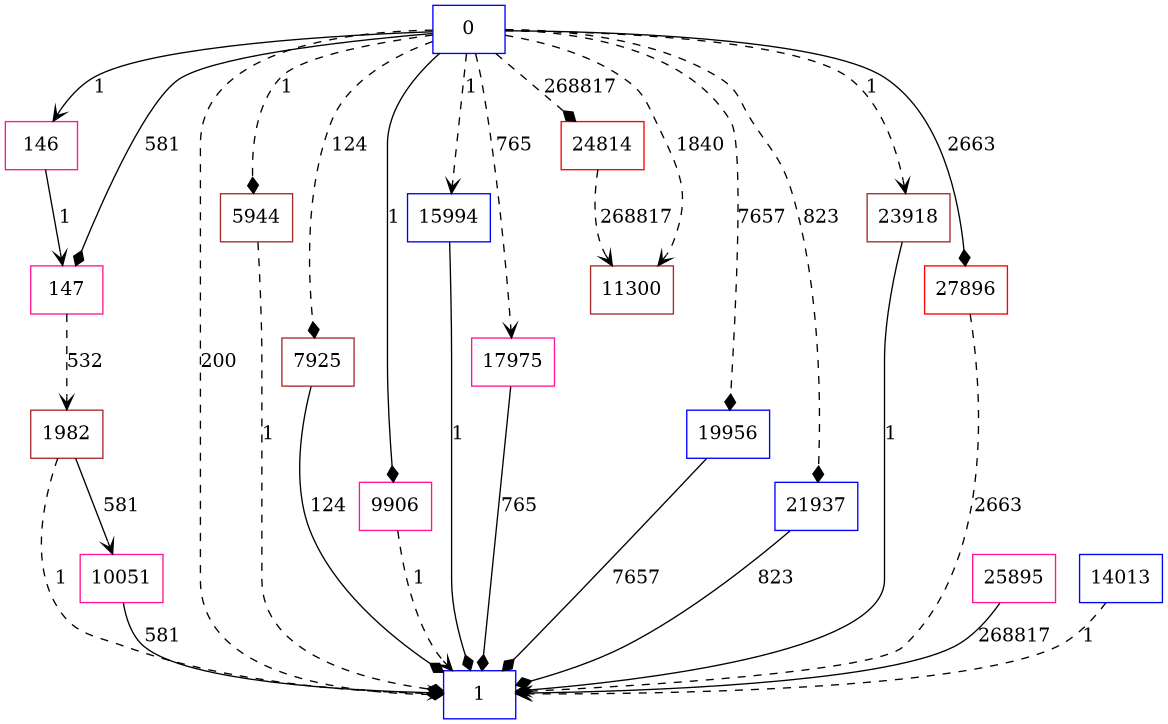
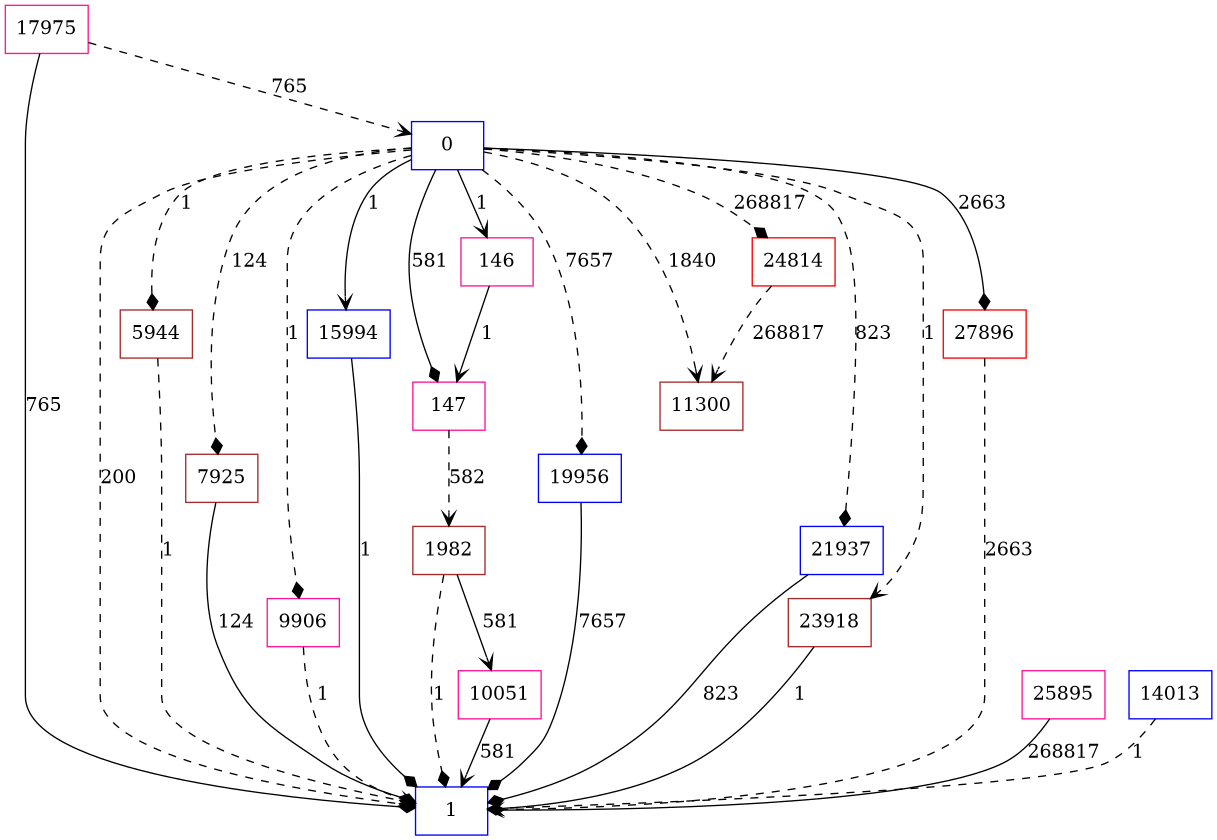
edge "0" -> "15994": style dashed -> solid
edge "0" -> "17975": reversed
edge "0" -> "9906": style solid -> dashed
edge "147" -> "1982": label "532" -> "582"
